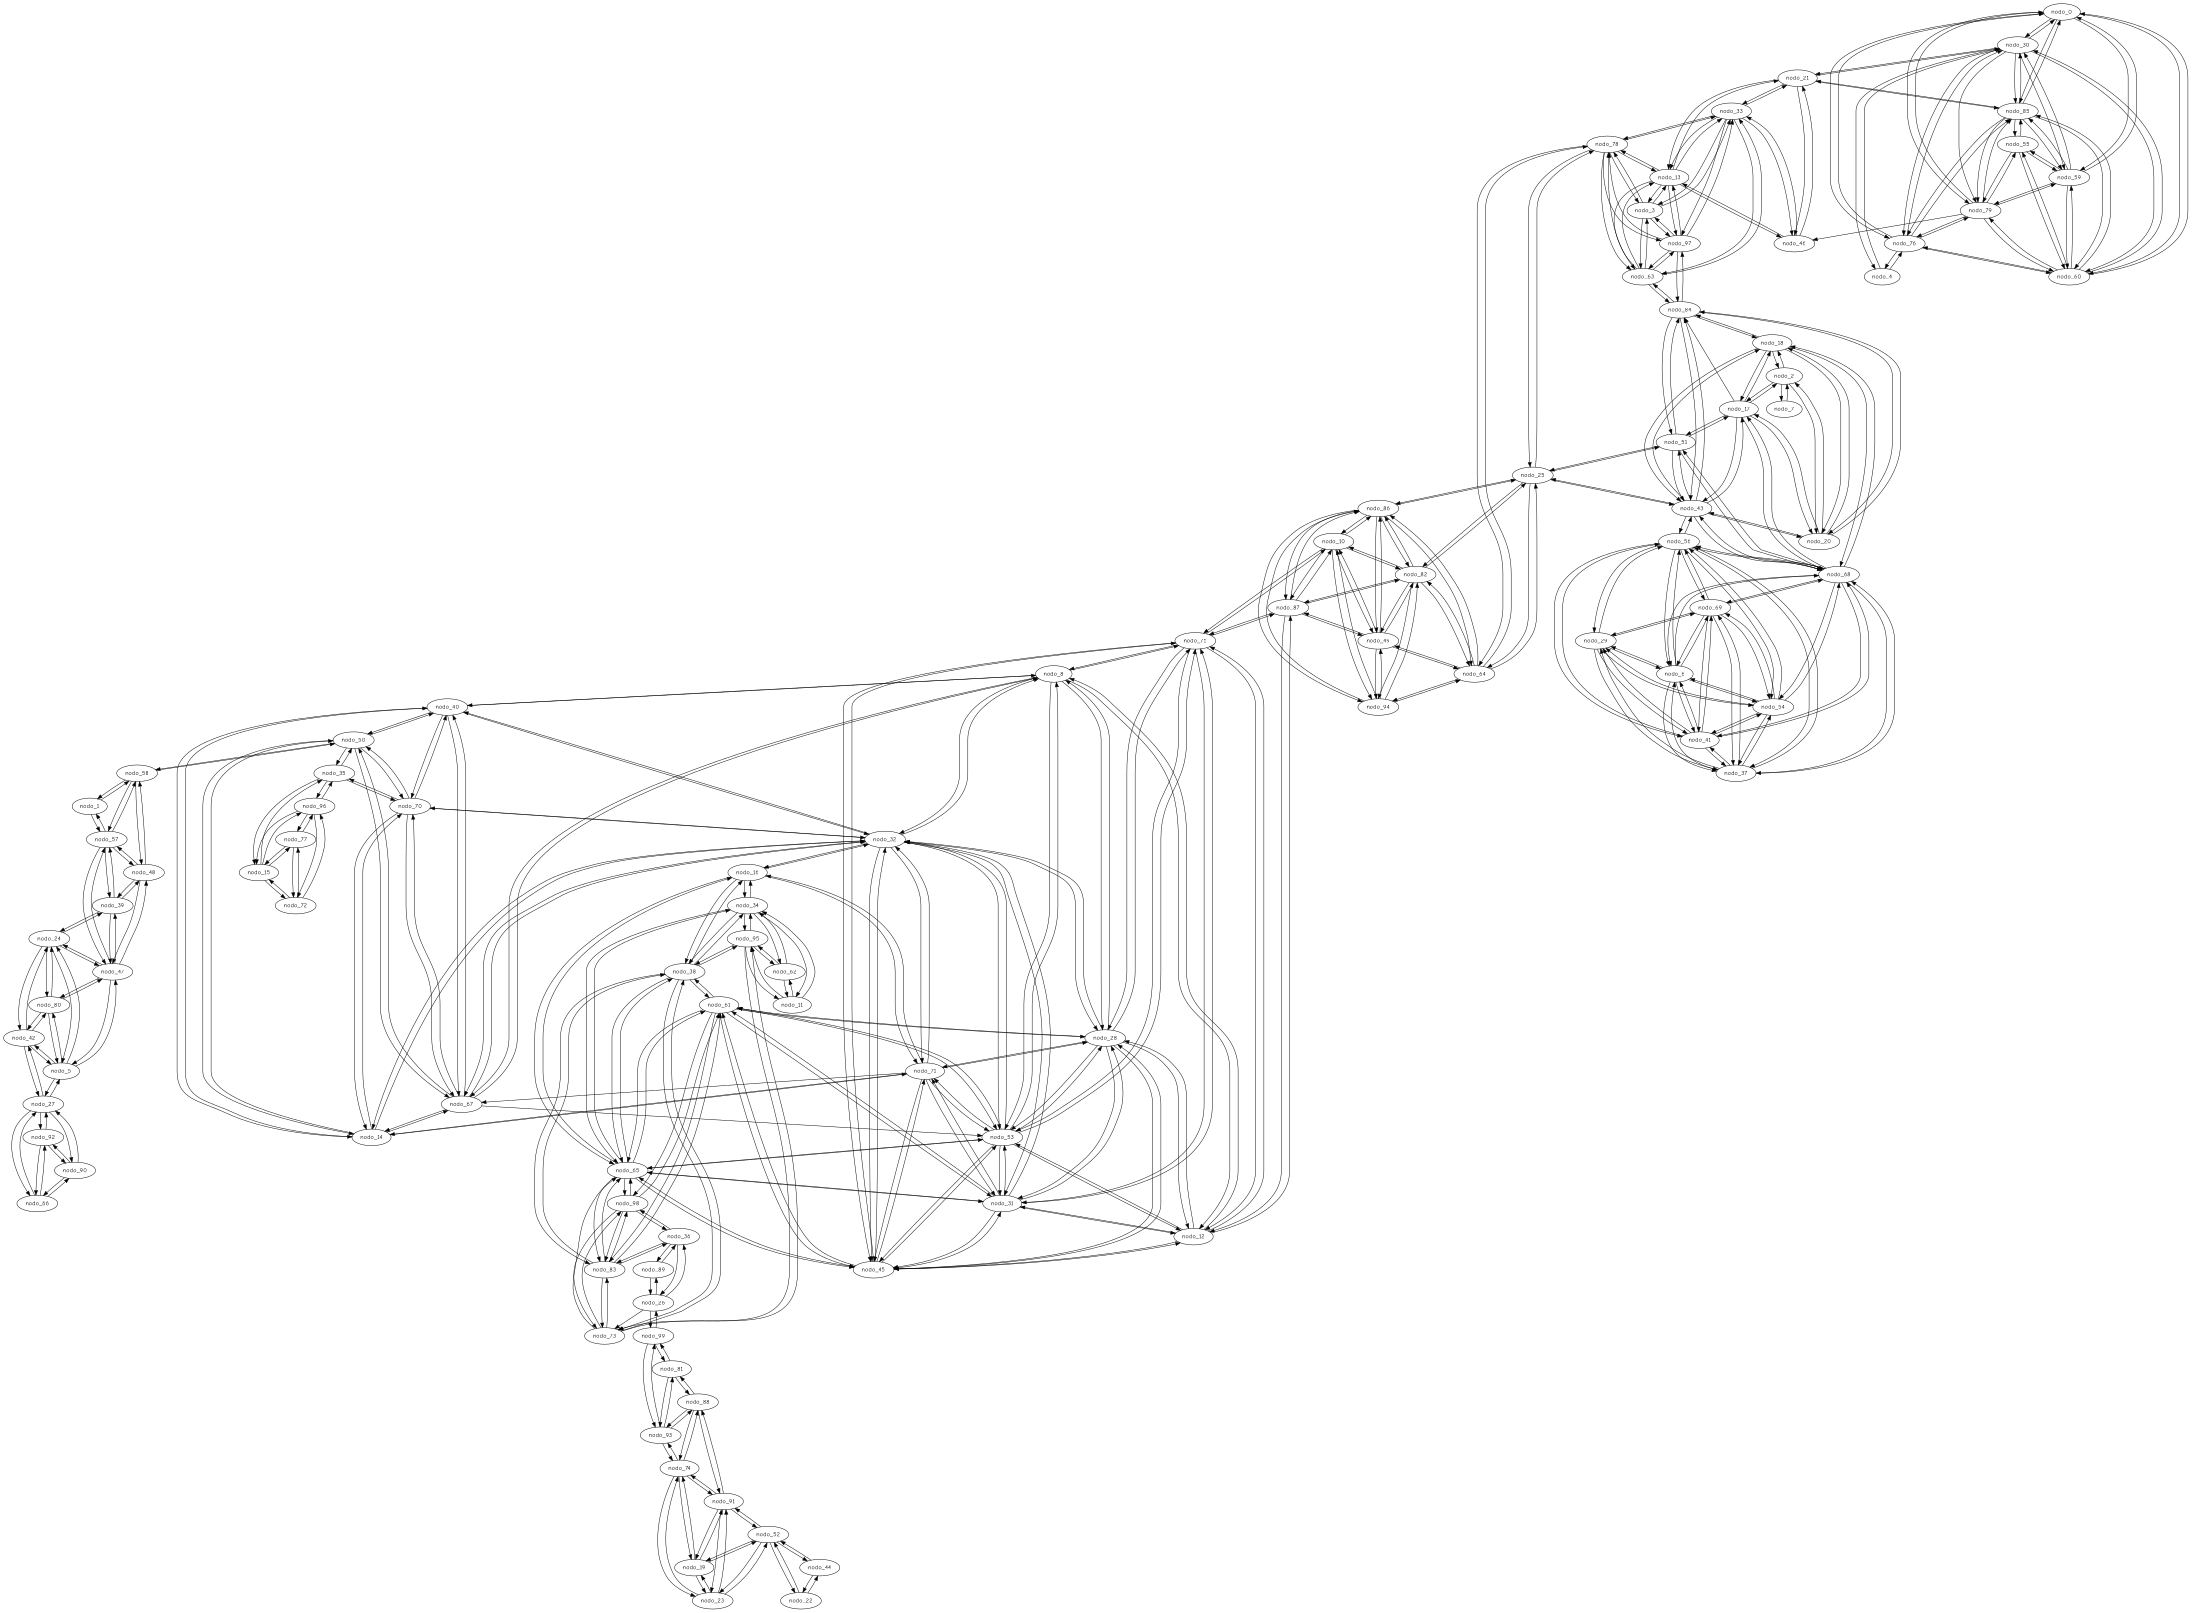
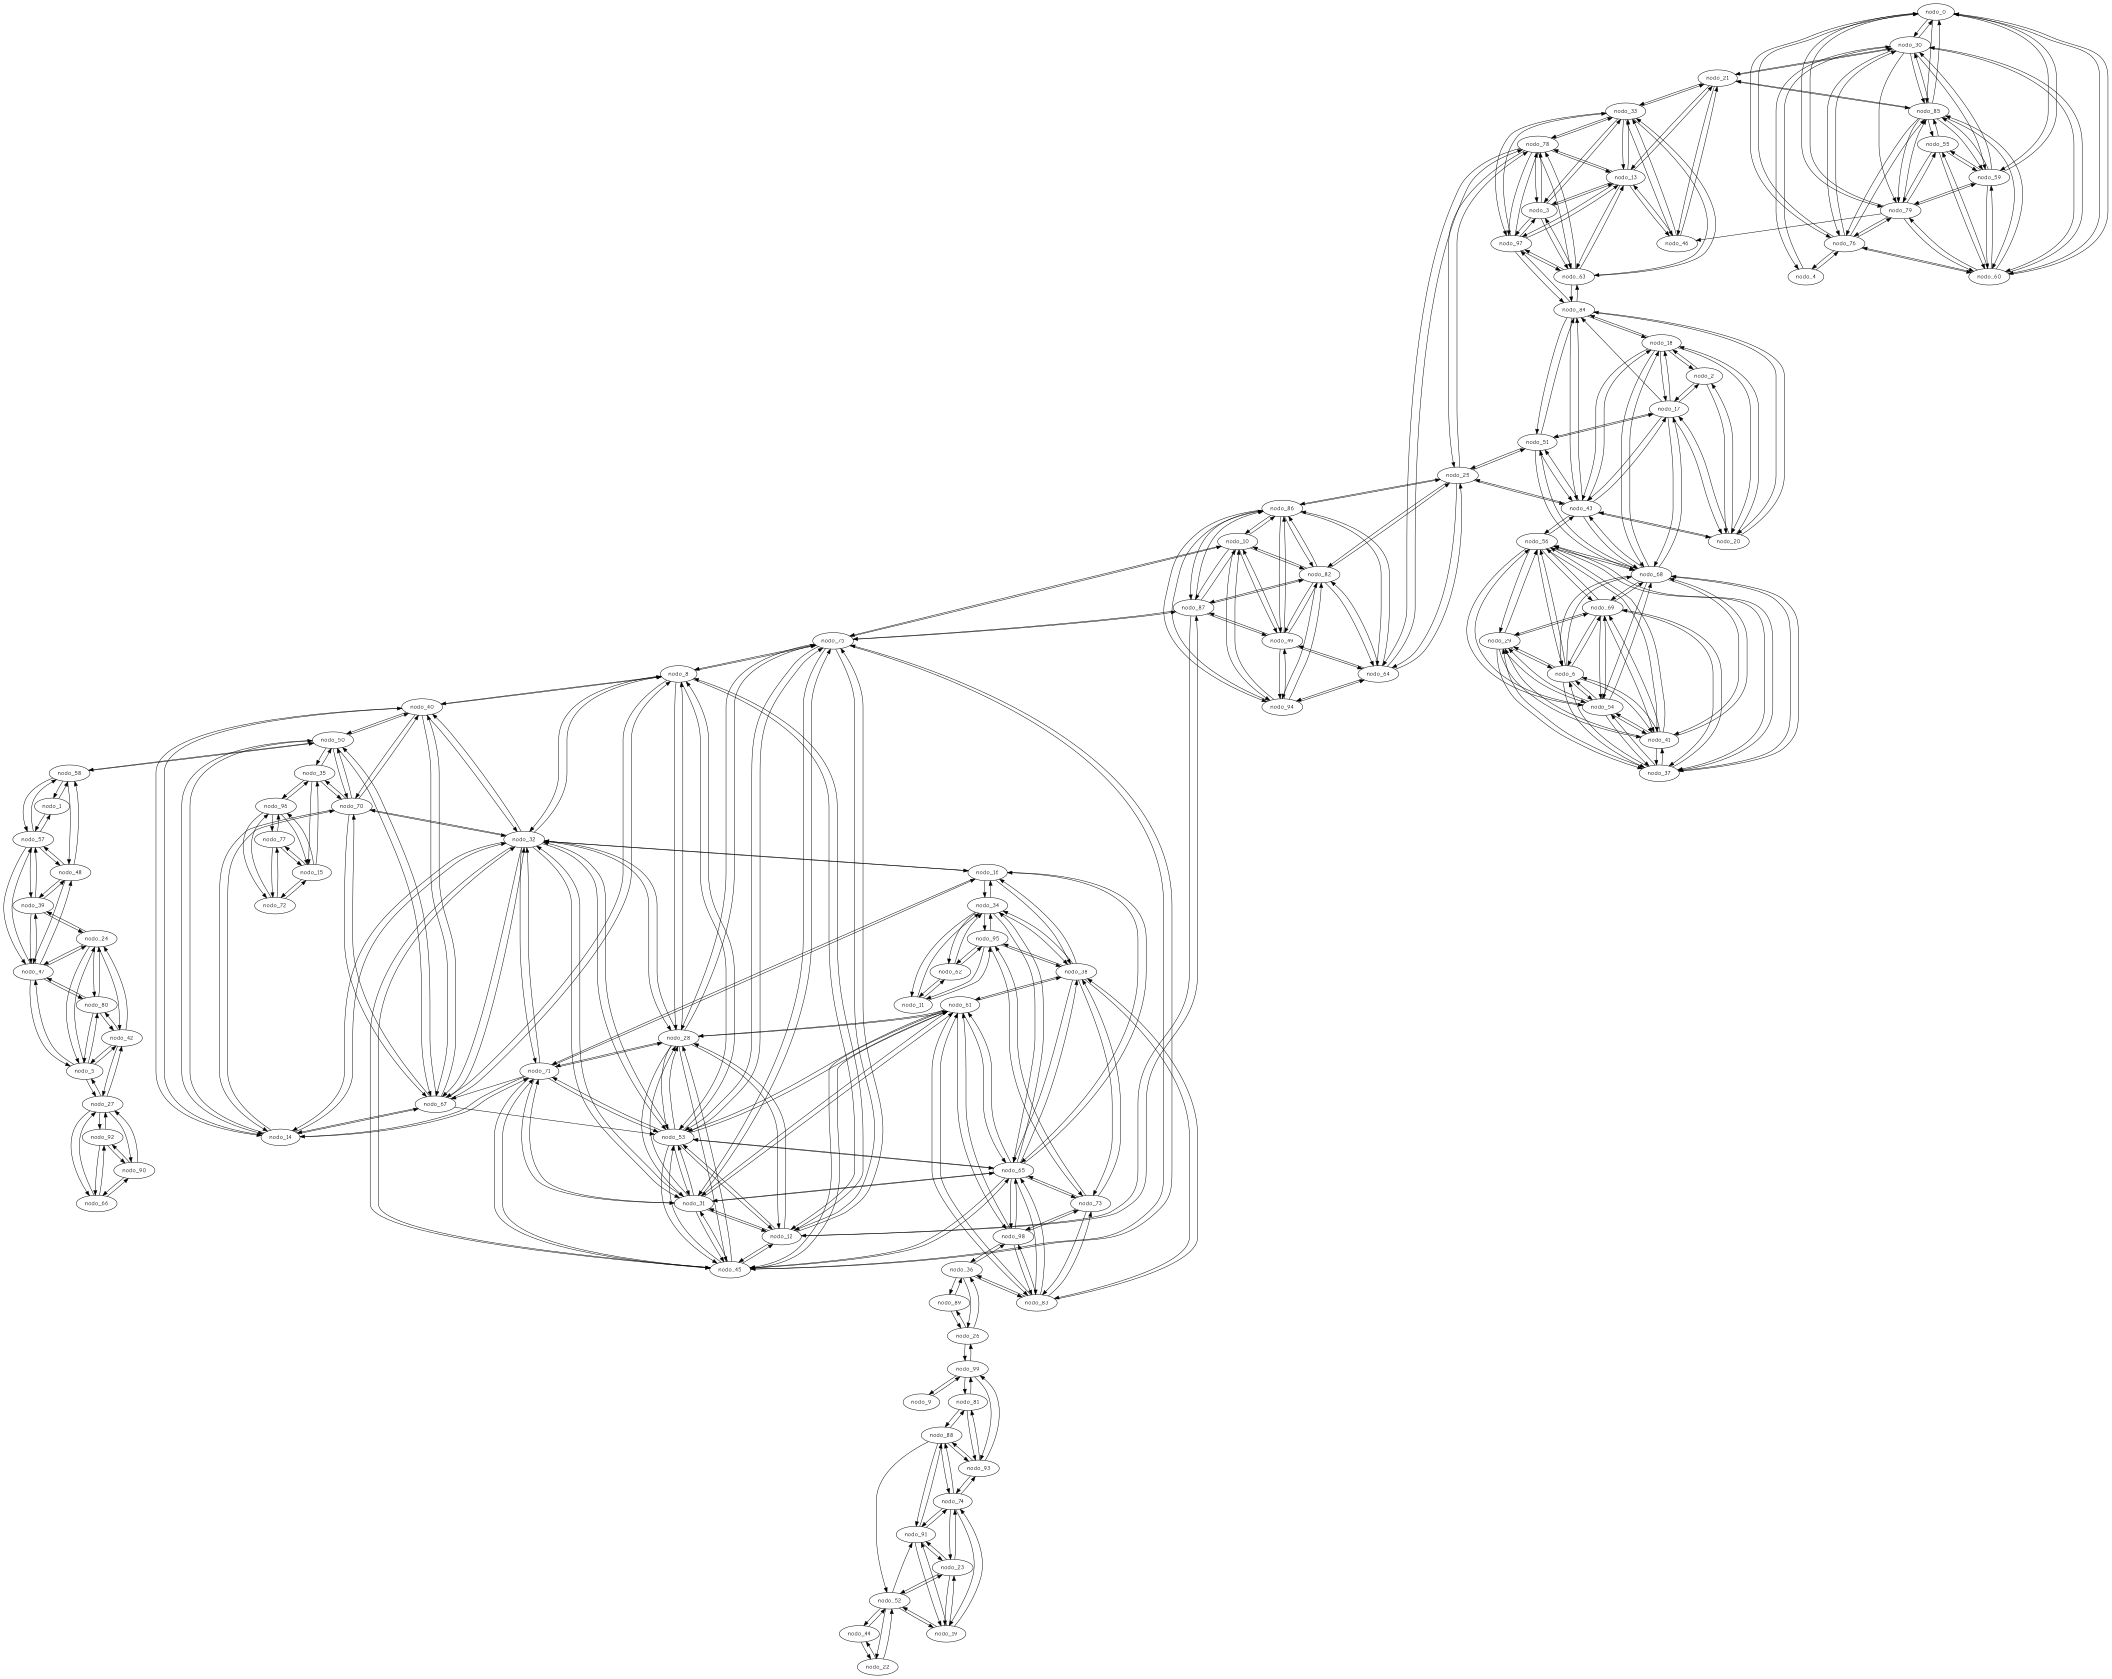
node "nodo_7": removed
edge "nodo_26" -> "nodo_73": now "nodo_65" -> "nodo_73"
node "nodo_9": added
edge "nodo_91" -> "nodo_52": now "nodo_88" -> "nodo_52"
